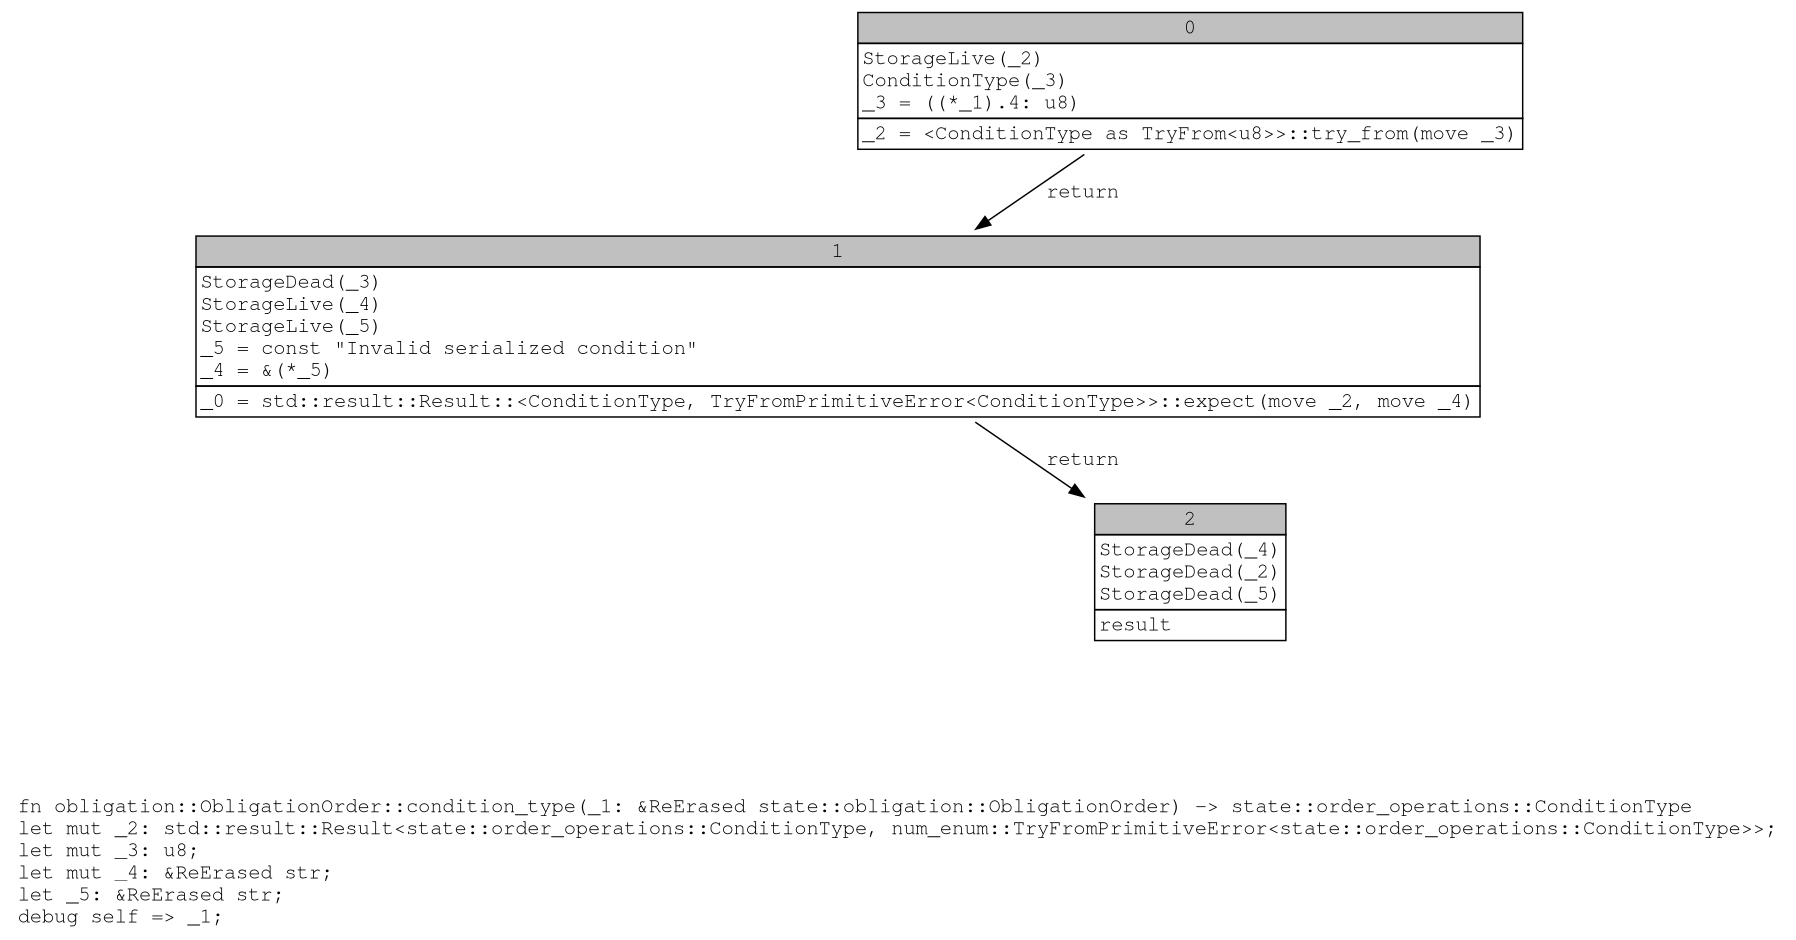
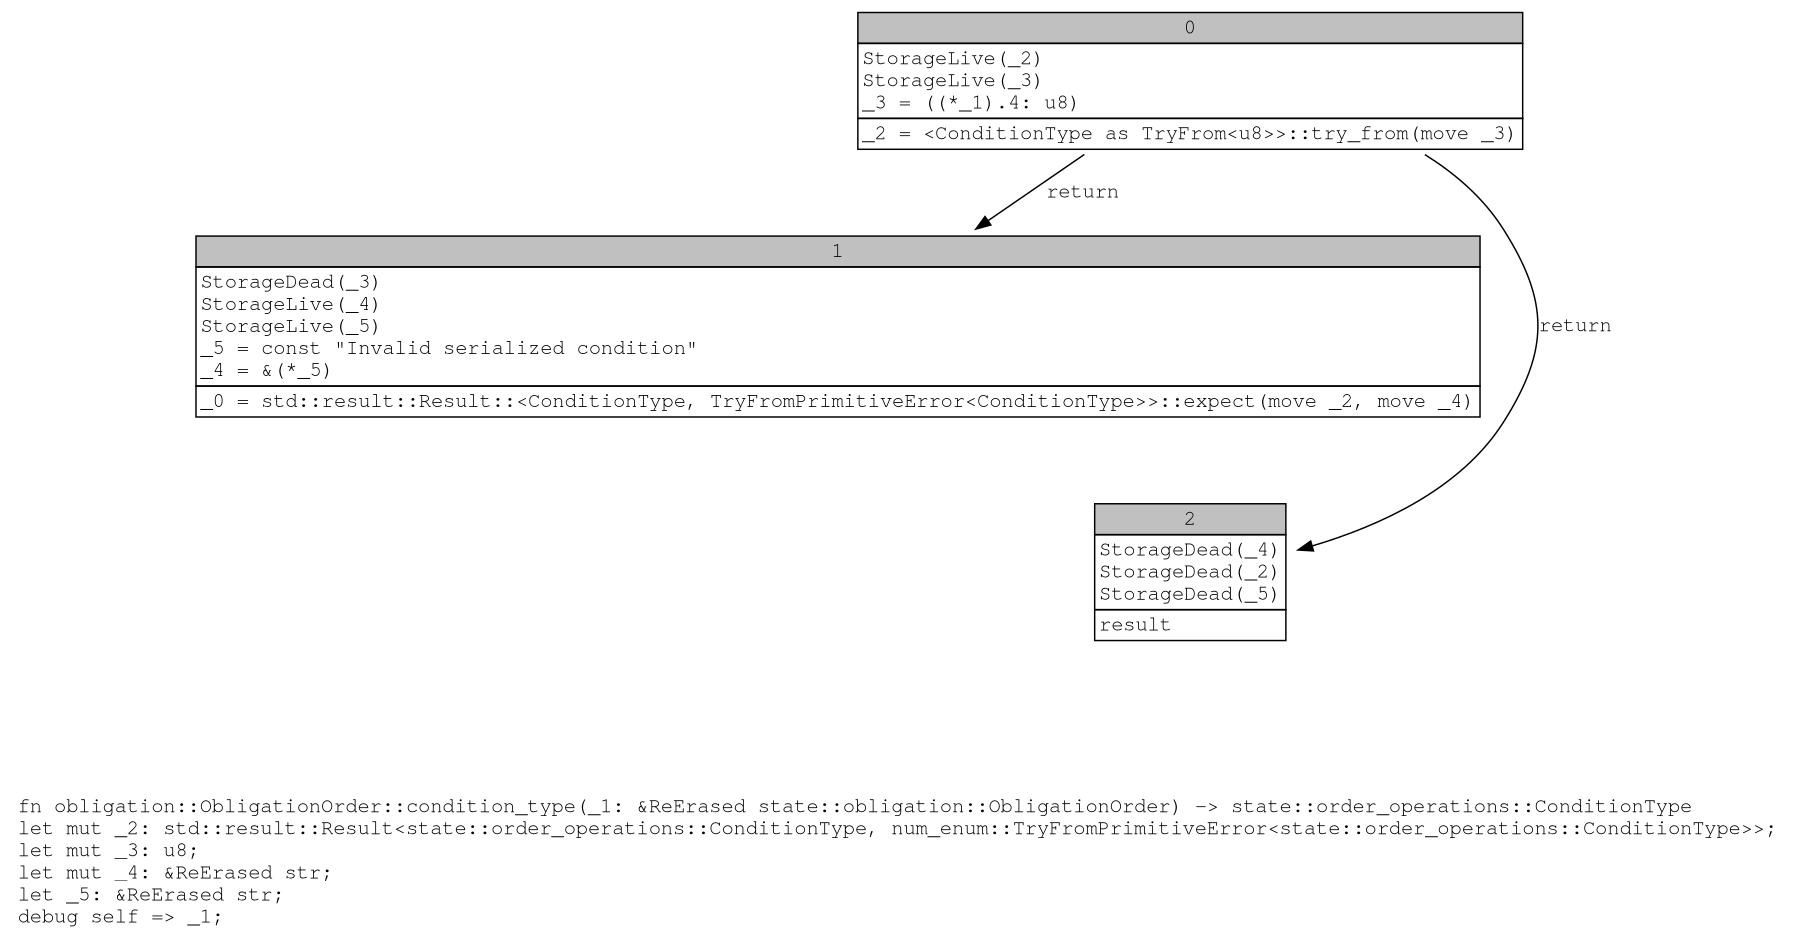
node "0": text "ConditionType(_3)" -> "StorageLive(_3)"
edge "1" -> "2": now "0" -> "2"
